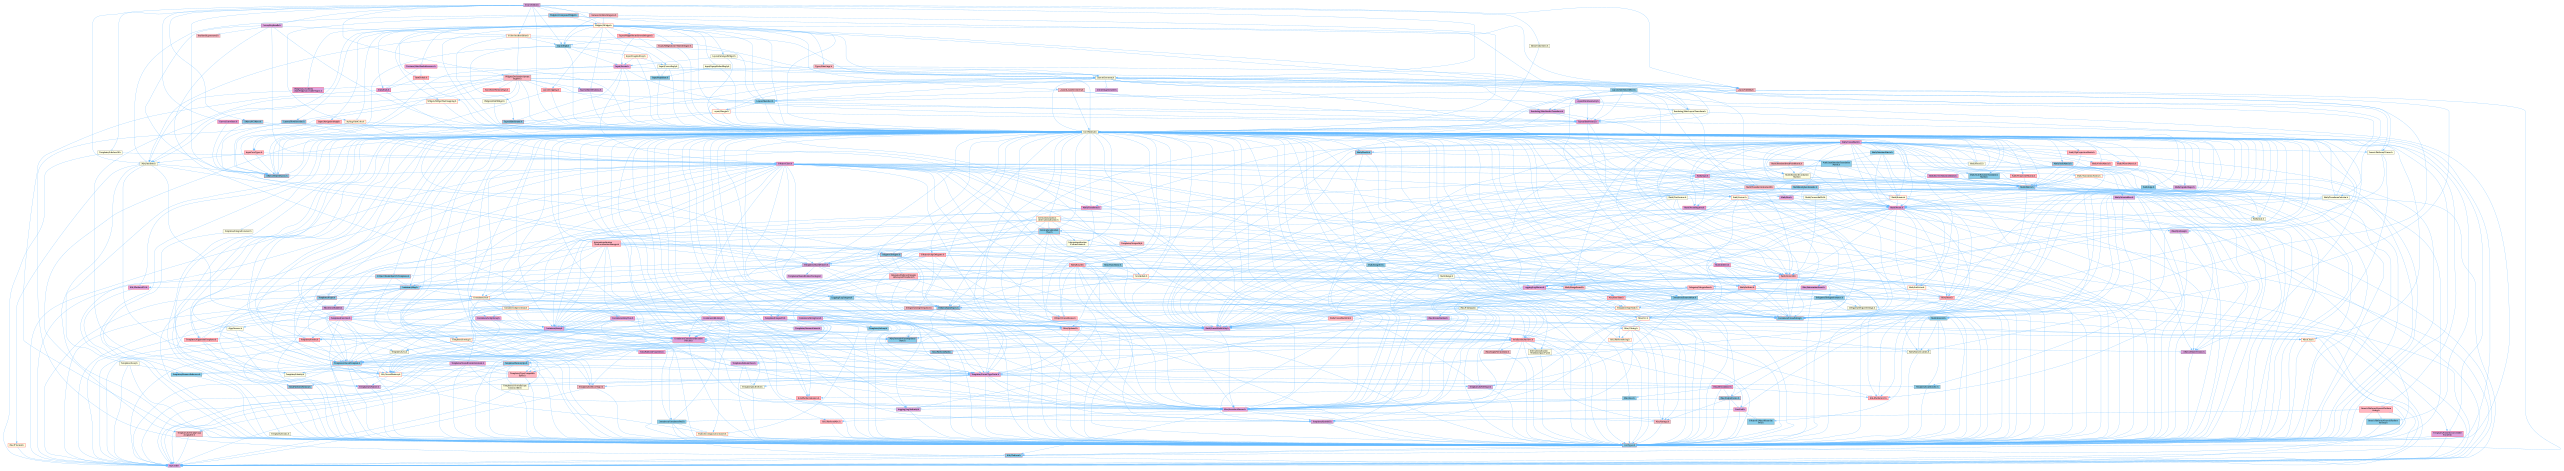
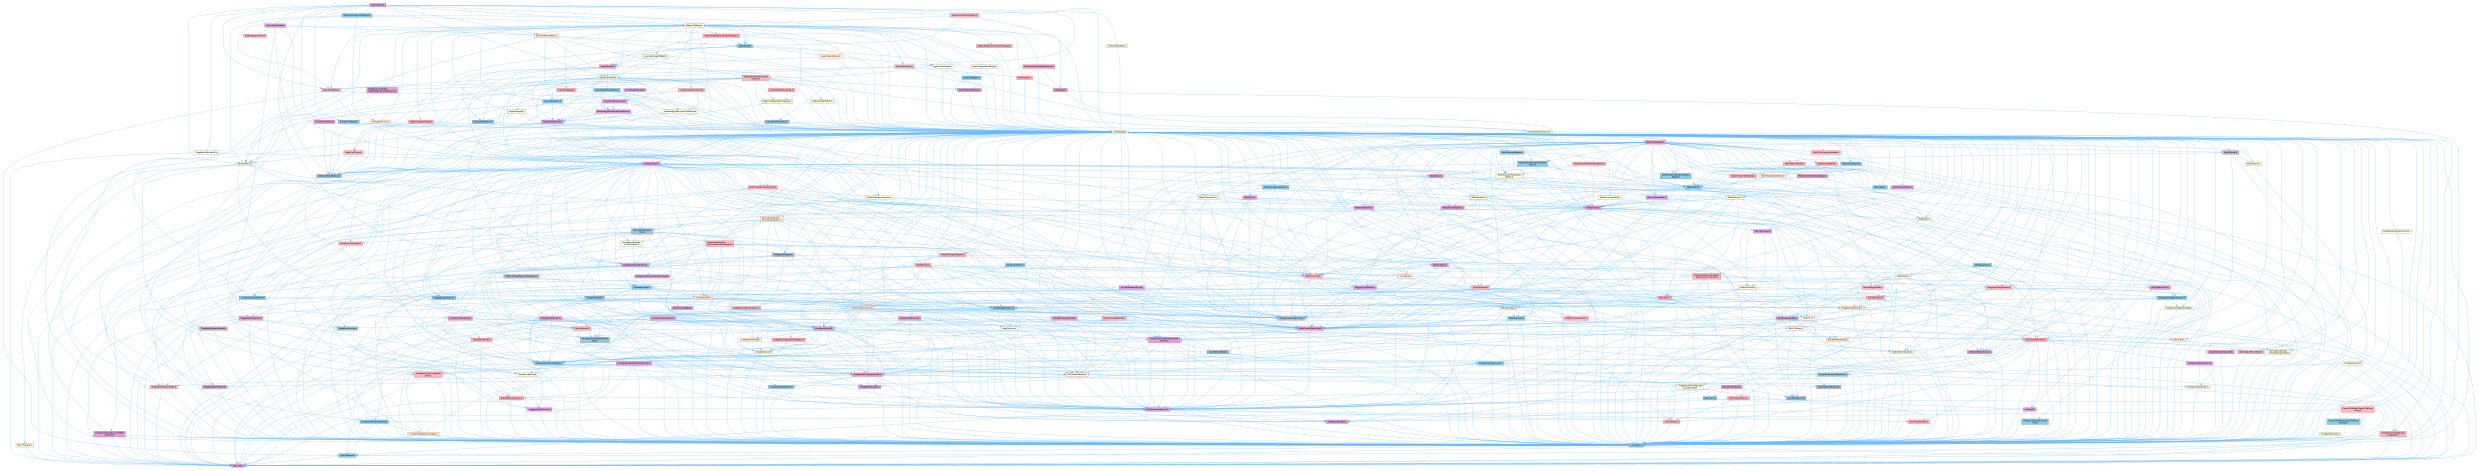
edge "Math/UnrealMath.h" -> "GenericPlatform/ICursor.h": now "Math/UnrealMath.h" -> "Math/QuatRotationTranslation Matrix.h"
node "Misc/OutputDevice.h": fillcolor skyblue -> lightpink
node "HAL/PlatformCrt.h": fillcolor lightpink -> skyblue
